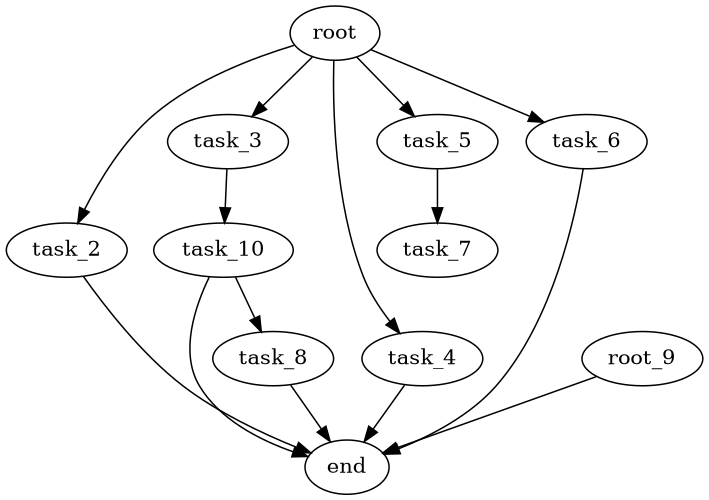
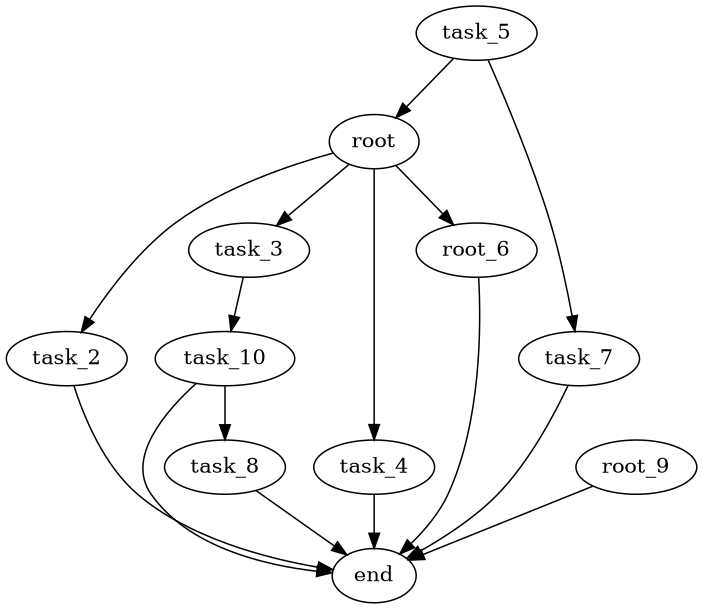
edge "root" -> "task_5": reversed
node "task_6": label "task_6" -> "root_6"
edge "task_7" -> "end": added
